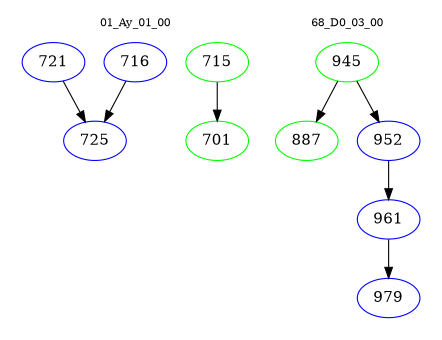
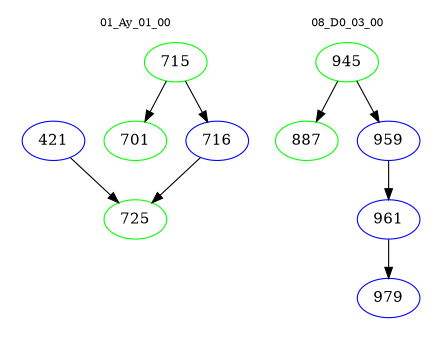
cluster "68_D0_03_00": label "68_D0_03_00" -> "08_D0_03_00"
node "721": label "721" -> "421"
edge "715" -> "716": added
node "725": color blue -> green
node "952": label "952" -> "959"
